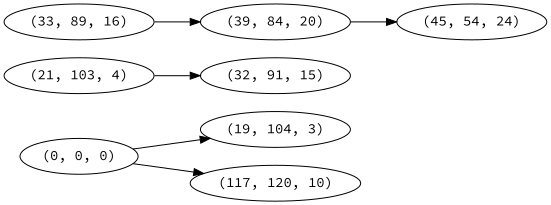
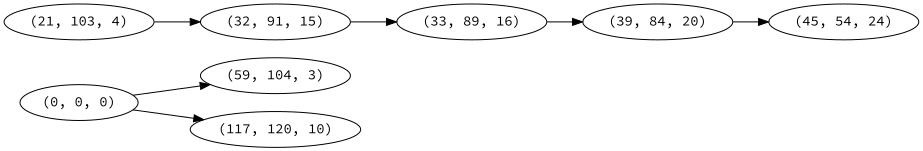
edge "(32, 91, 15)" -> "(33, 89, 16)": added
node "(19, 104, 3)": label "(19, 104, 3)" -> "(59, 104, 3)"
